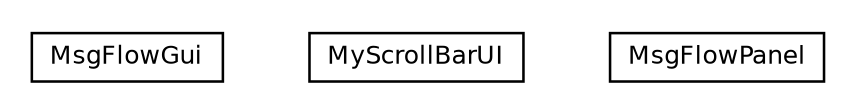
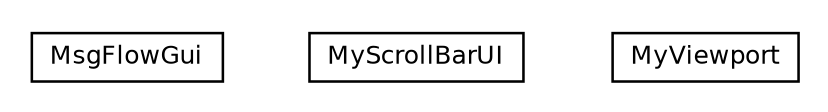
node "MyViewport": added
node "MsgFlowPanel": removed
